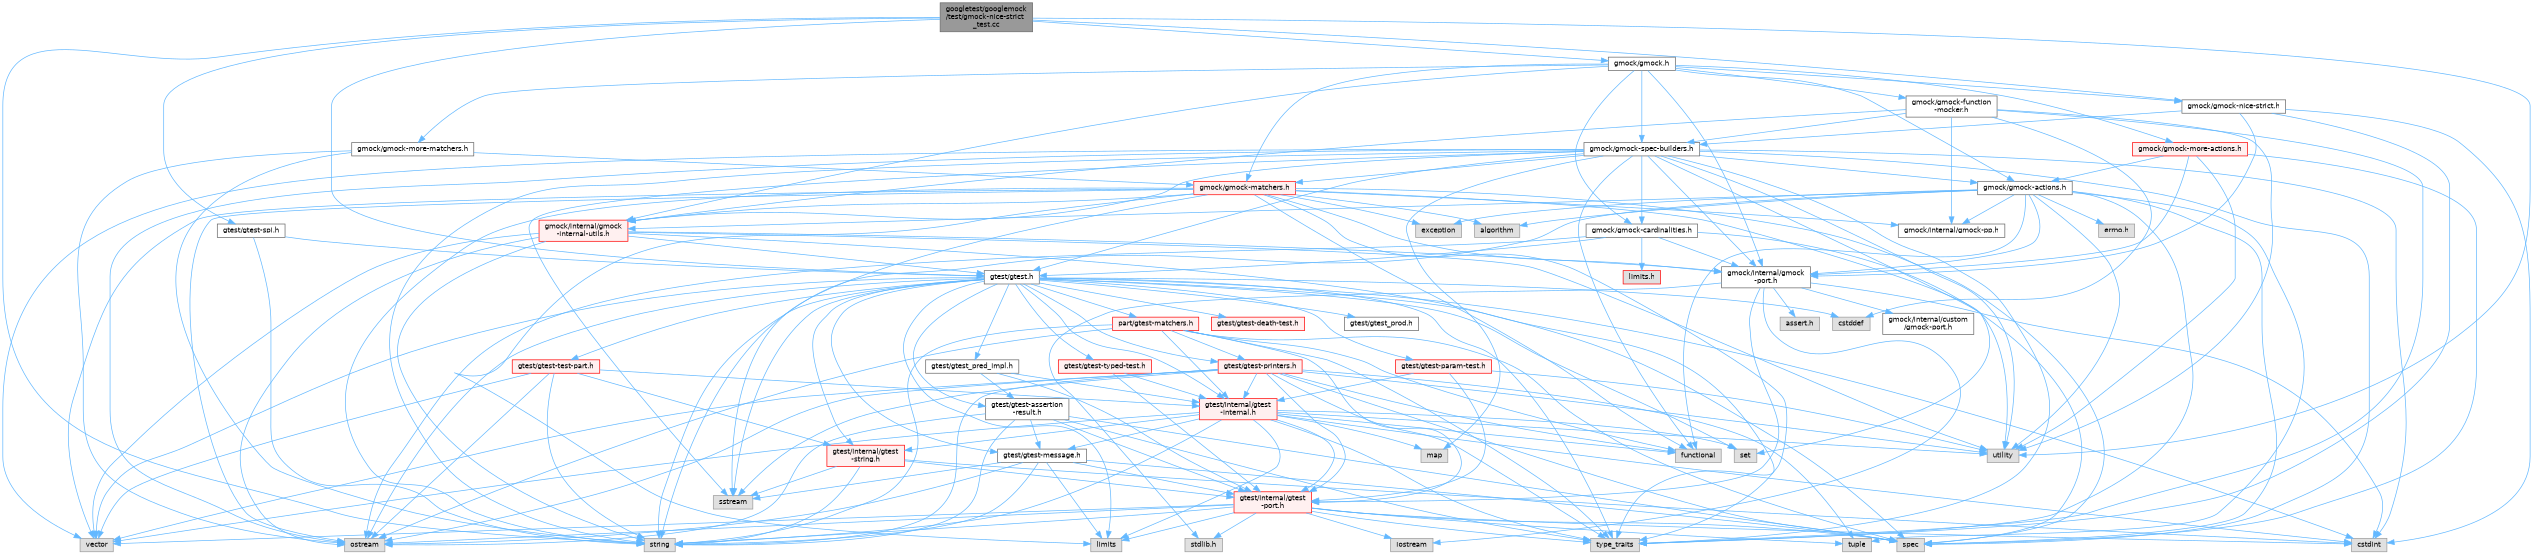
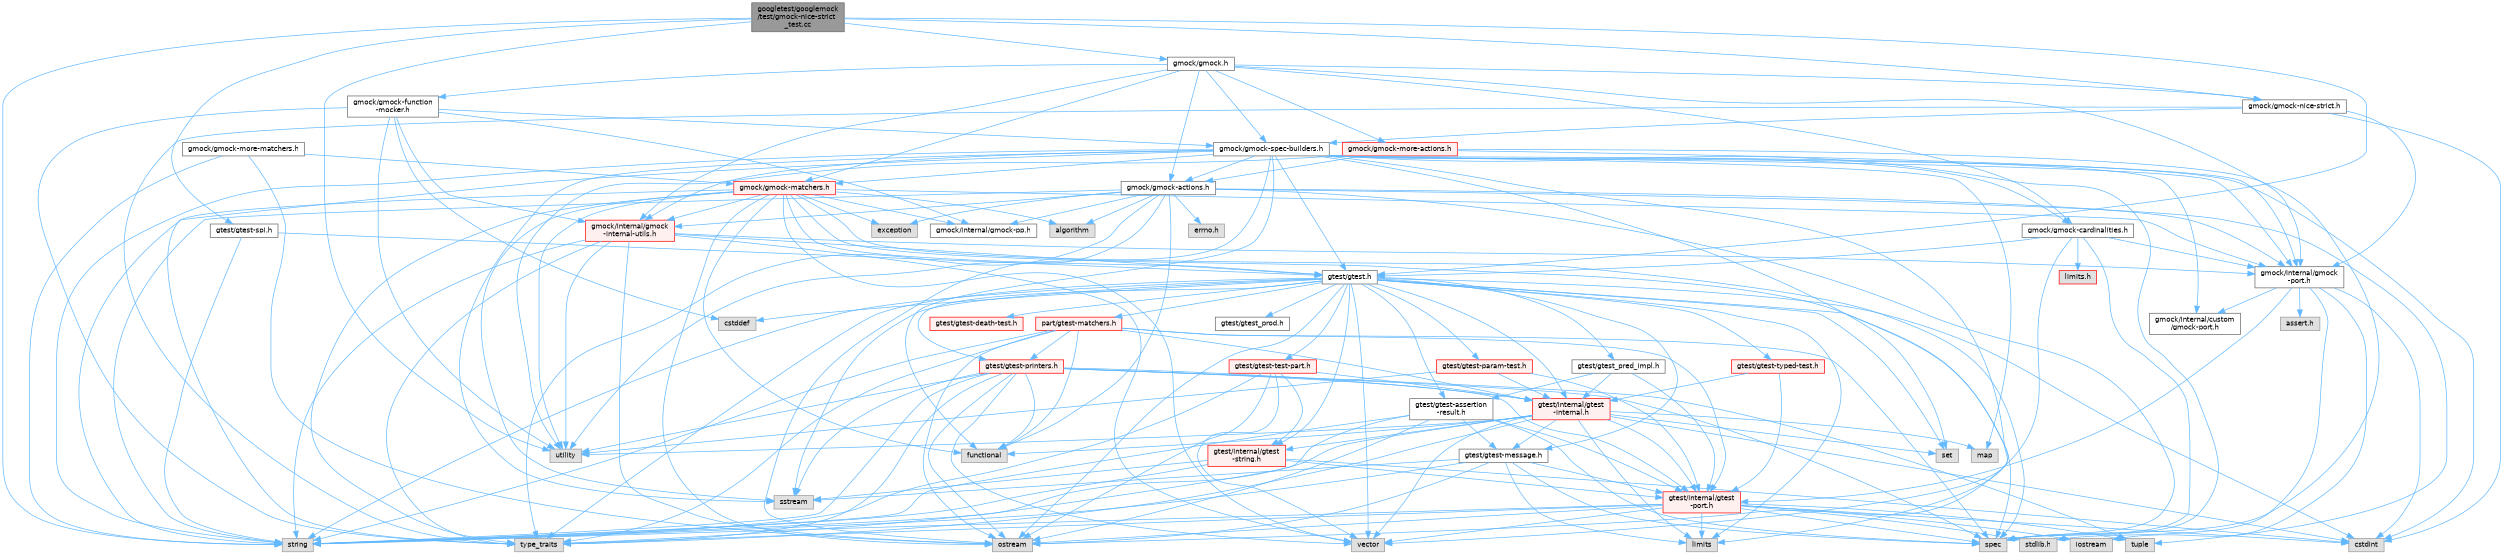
edge "gmock/gmock.h" -> "gmock/gmock-more-matchers.h": removed
edge "gmock/gmock-spec-builders.h" -> "utility": now "gmock/gmock-spec-builders.h" -> "gmock/internal/custom /gmock-port.h"
edge "gmock/gmock-matchers.h" -> "gtest/gtest.h": added
